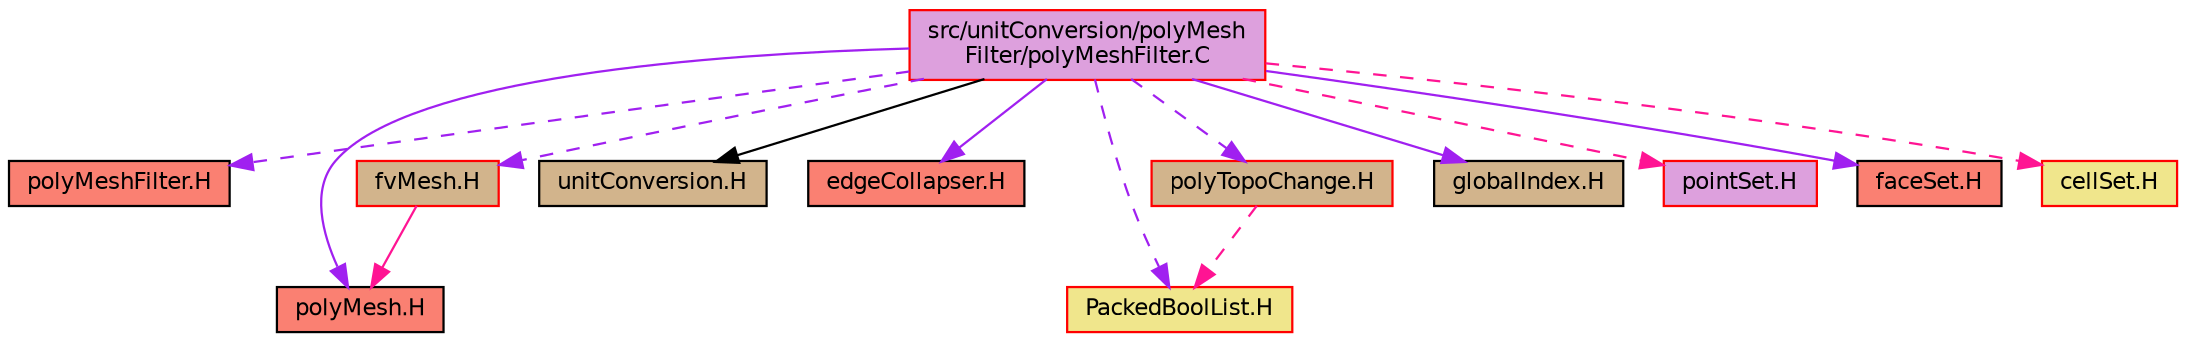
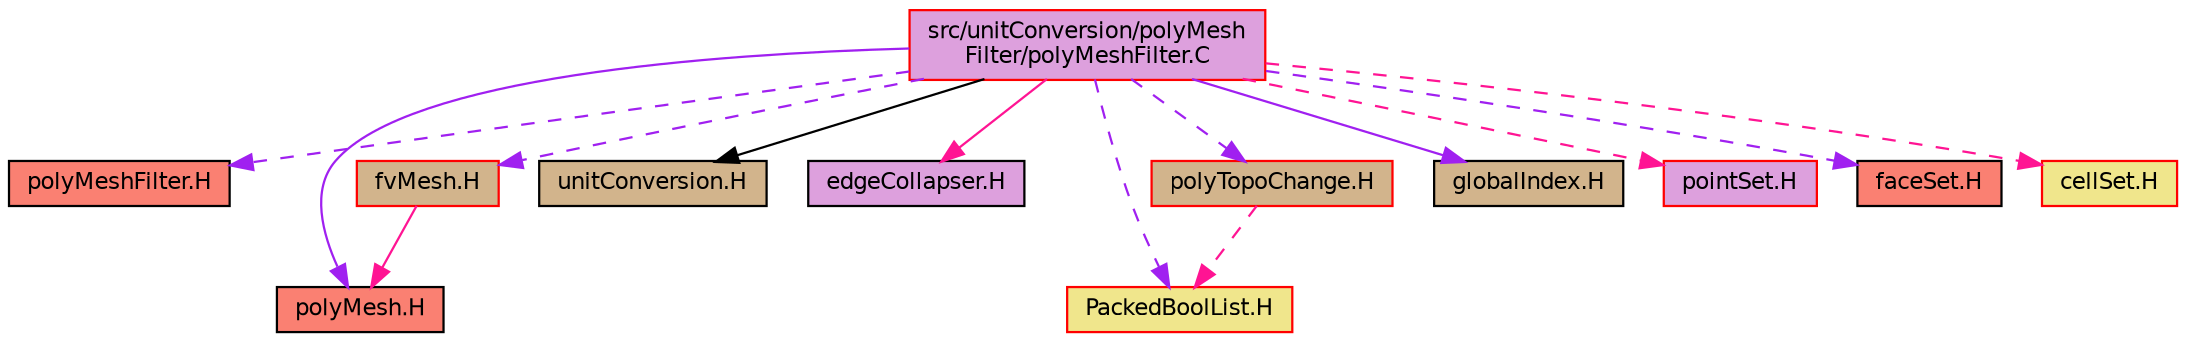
edge "src/unitConversion/polyMesh Filter/polyMeshFilter.C" -> "edgeCollapser.H": color purple -> deeppink
edge "src/unitConversion/polyMesh Filter/polyMeshFilter.C" -> "faceSet.H": style solid -> dashed
node "edgeCollapser.H": fillcolor salmon -> plum
